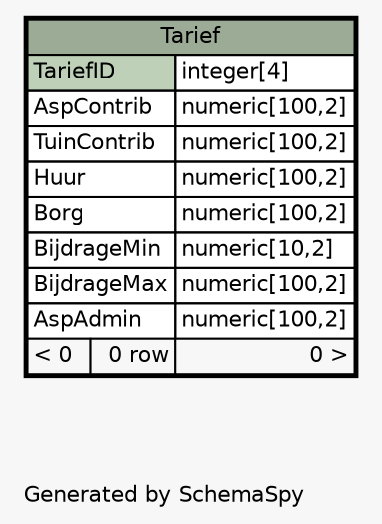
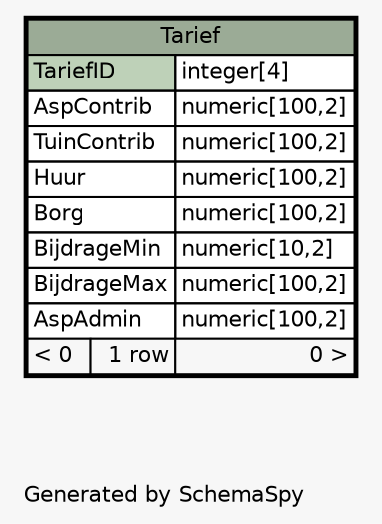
node "Tarief": text "0 row" -> "1 row"
